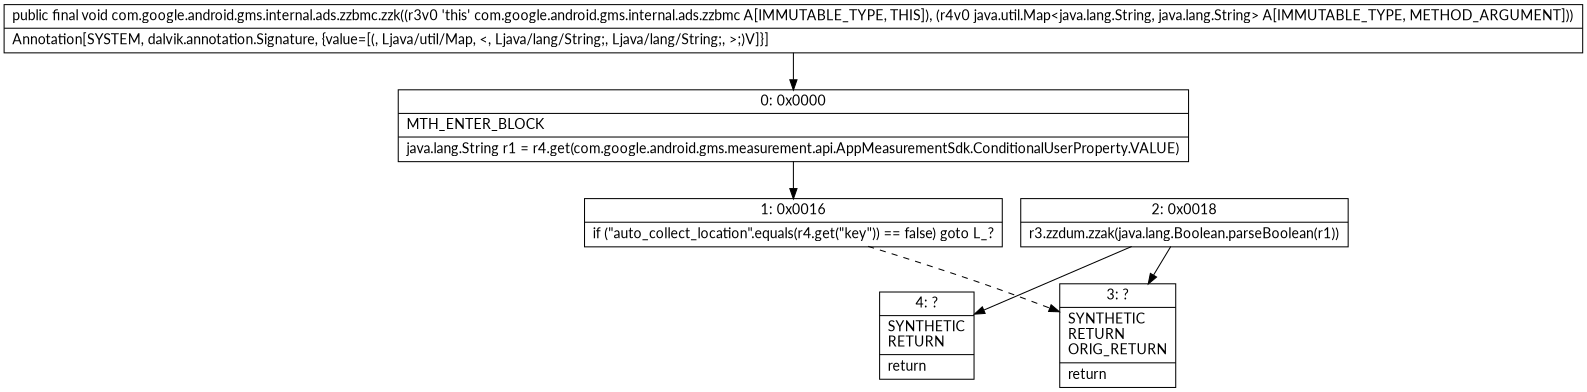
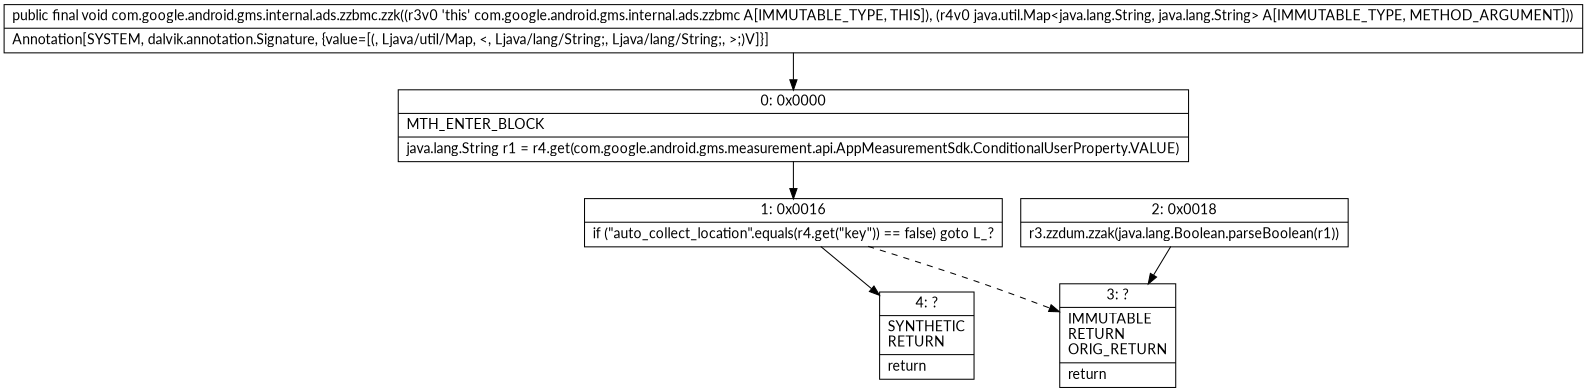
edge "2: 0x0018" -> "4: ?": now "1: 0x0016" -> "4: ?"
node "3: ?": text "SYNTHETIC" -> "IMMUTABLE"
